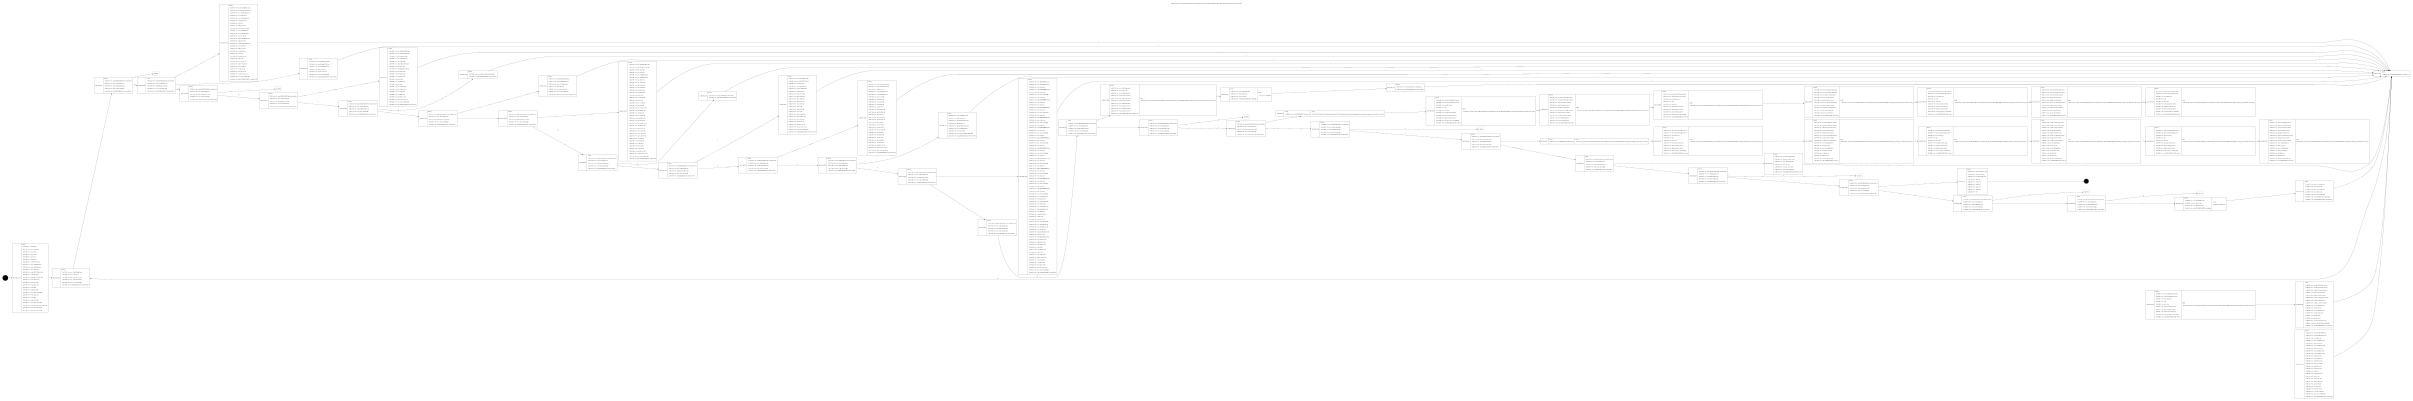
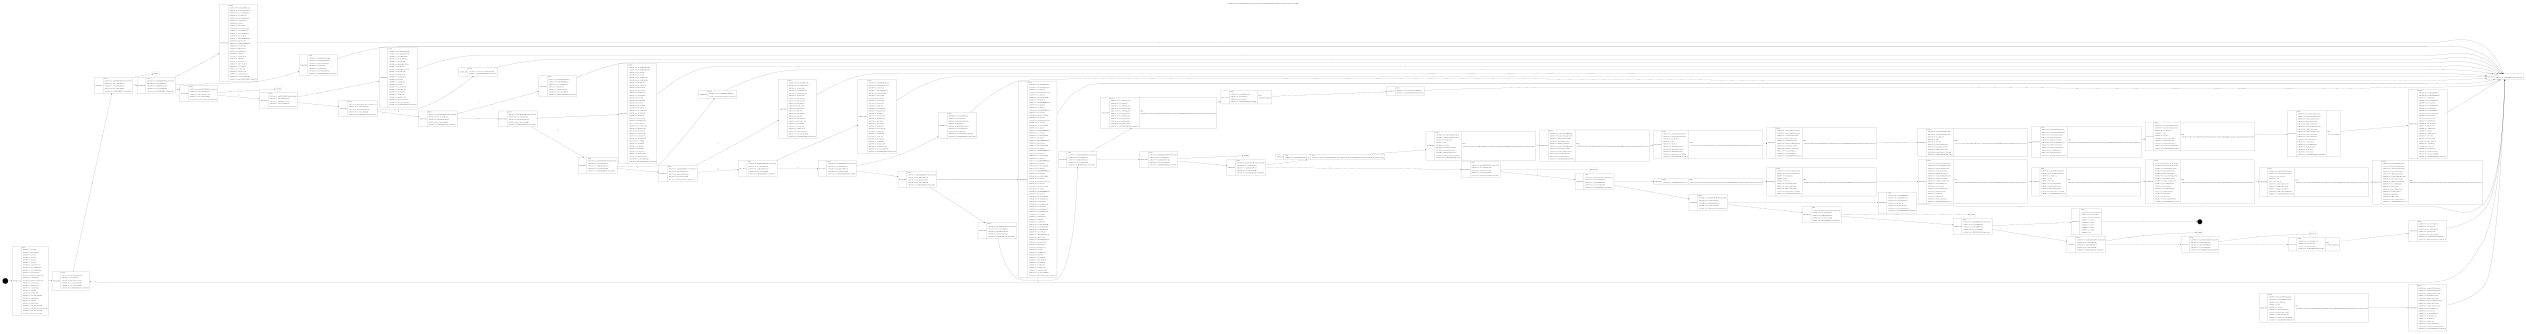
node "0x401d24 [81]": added
